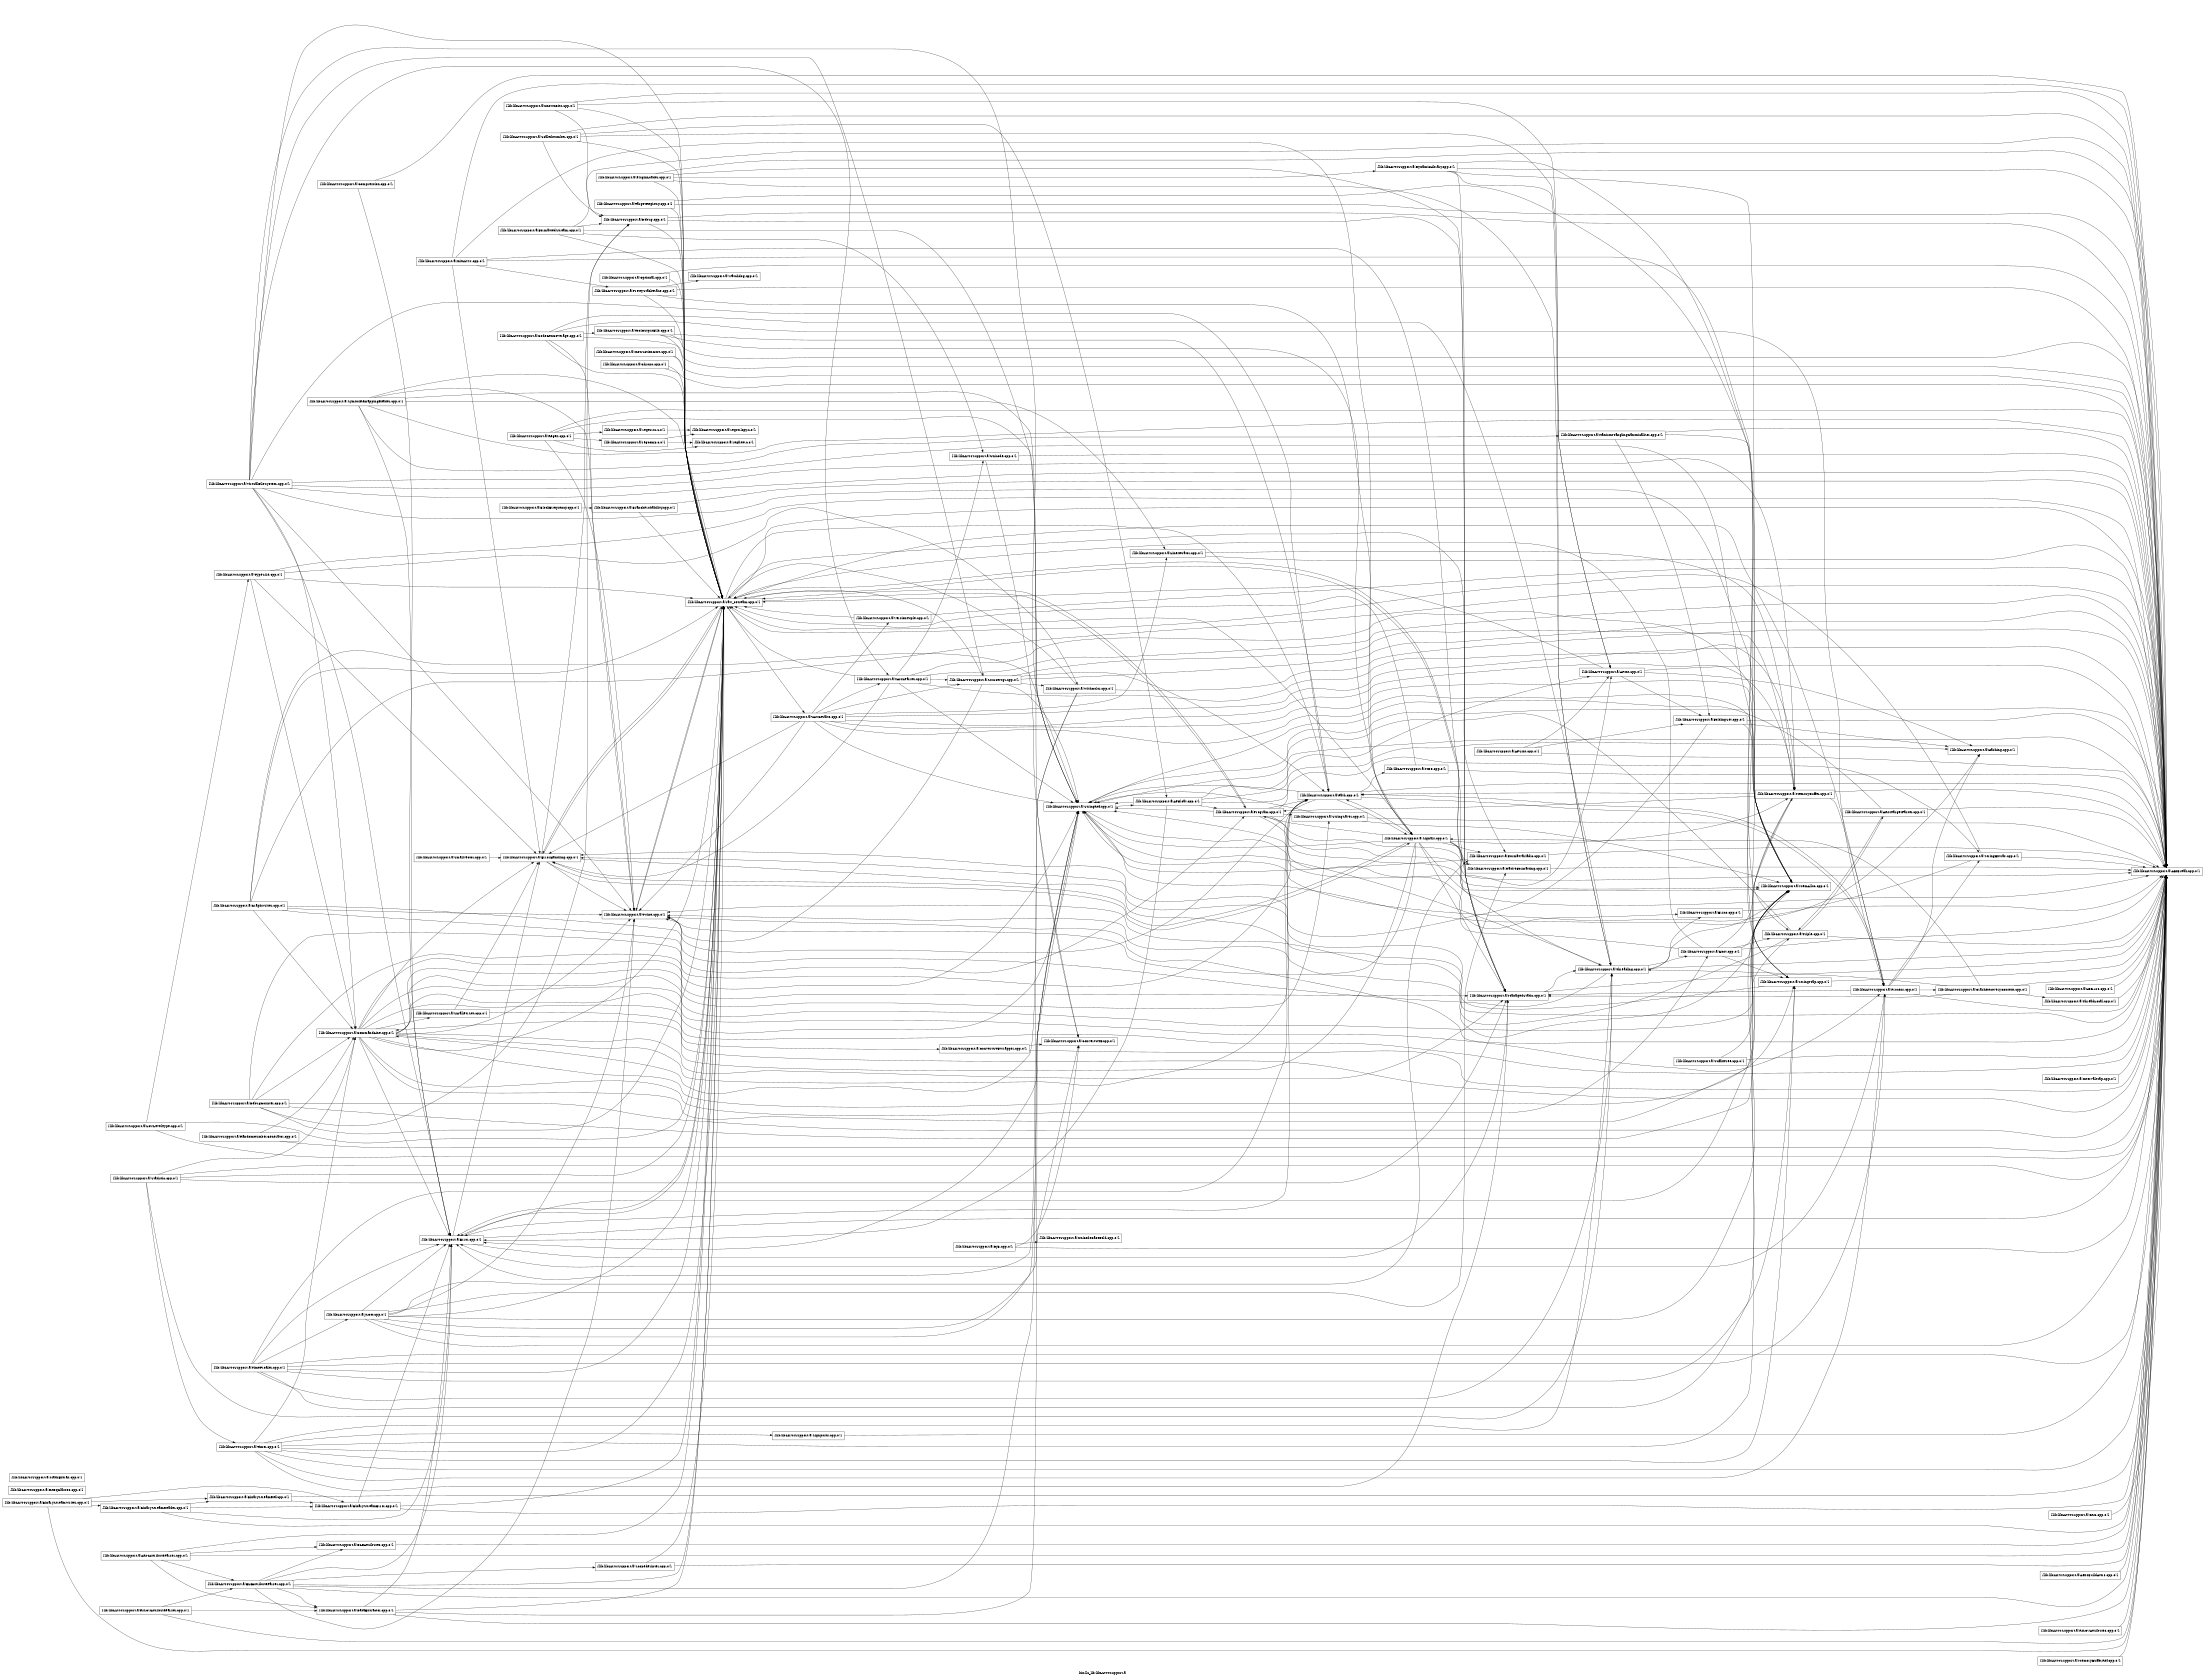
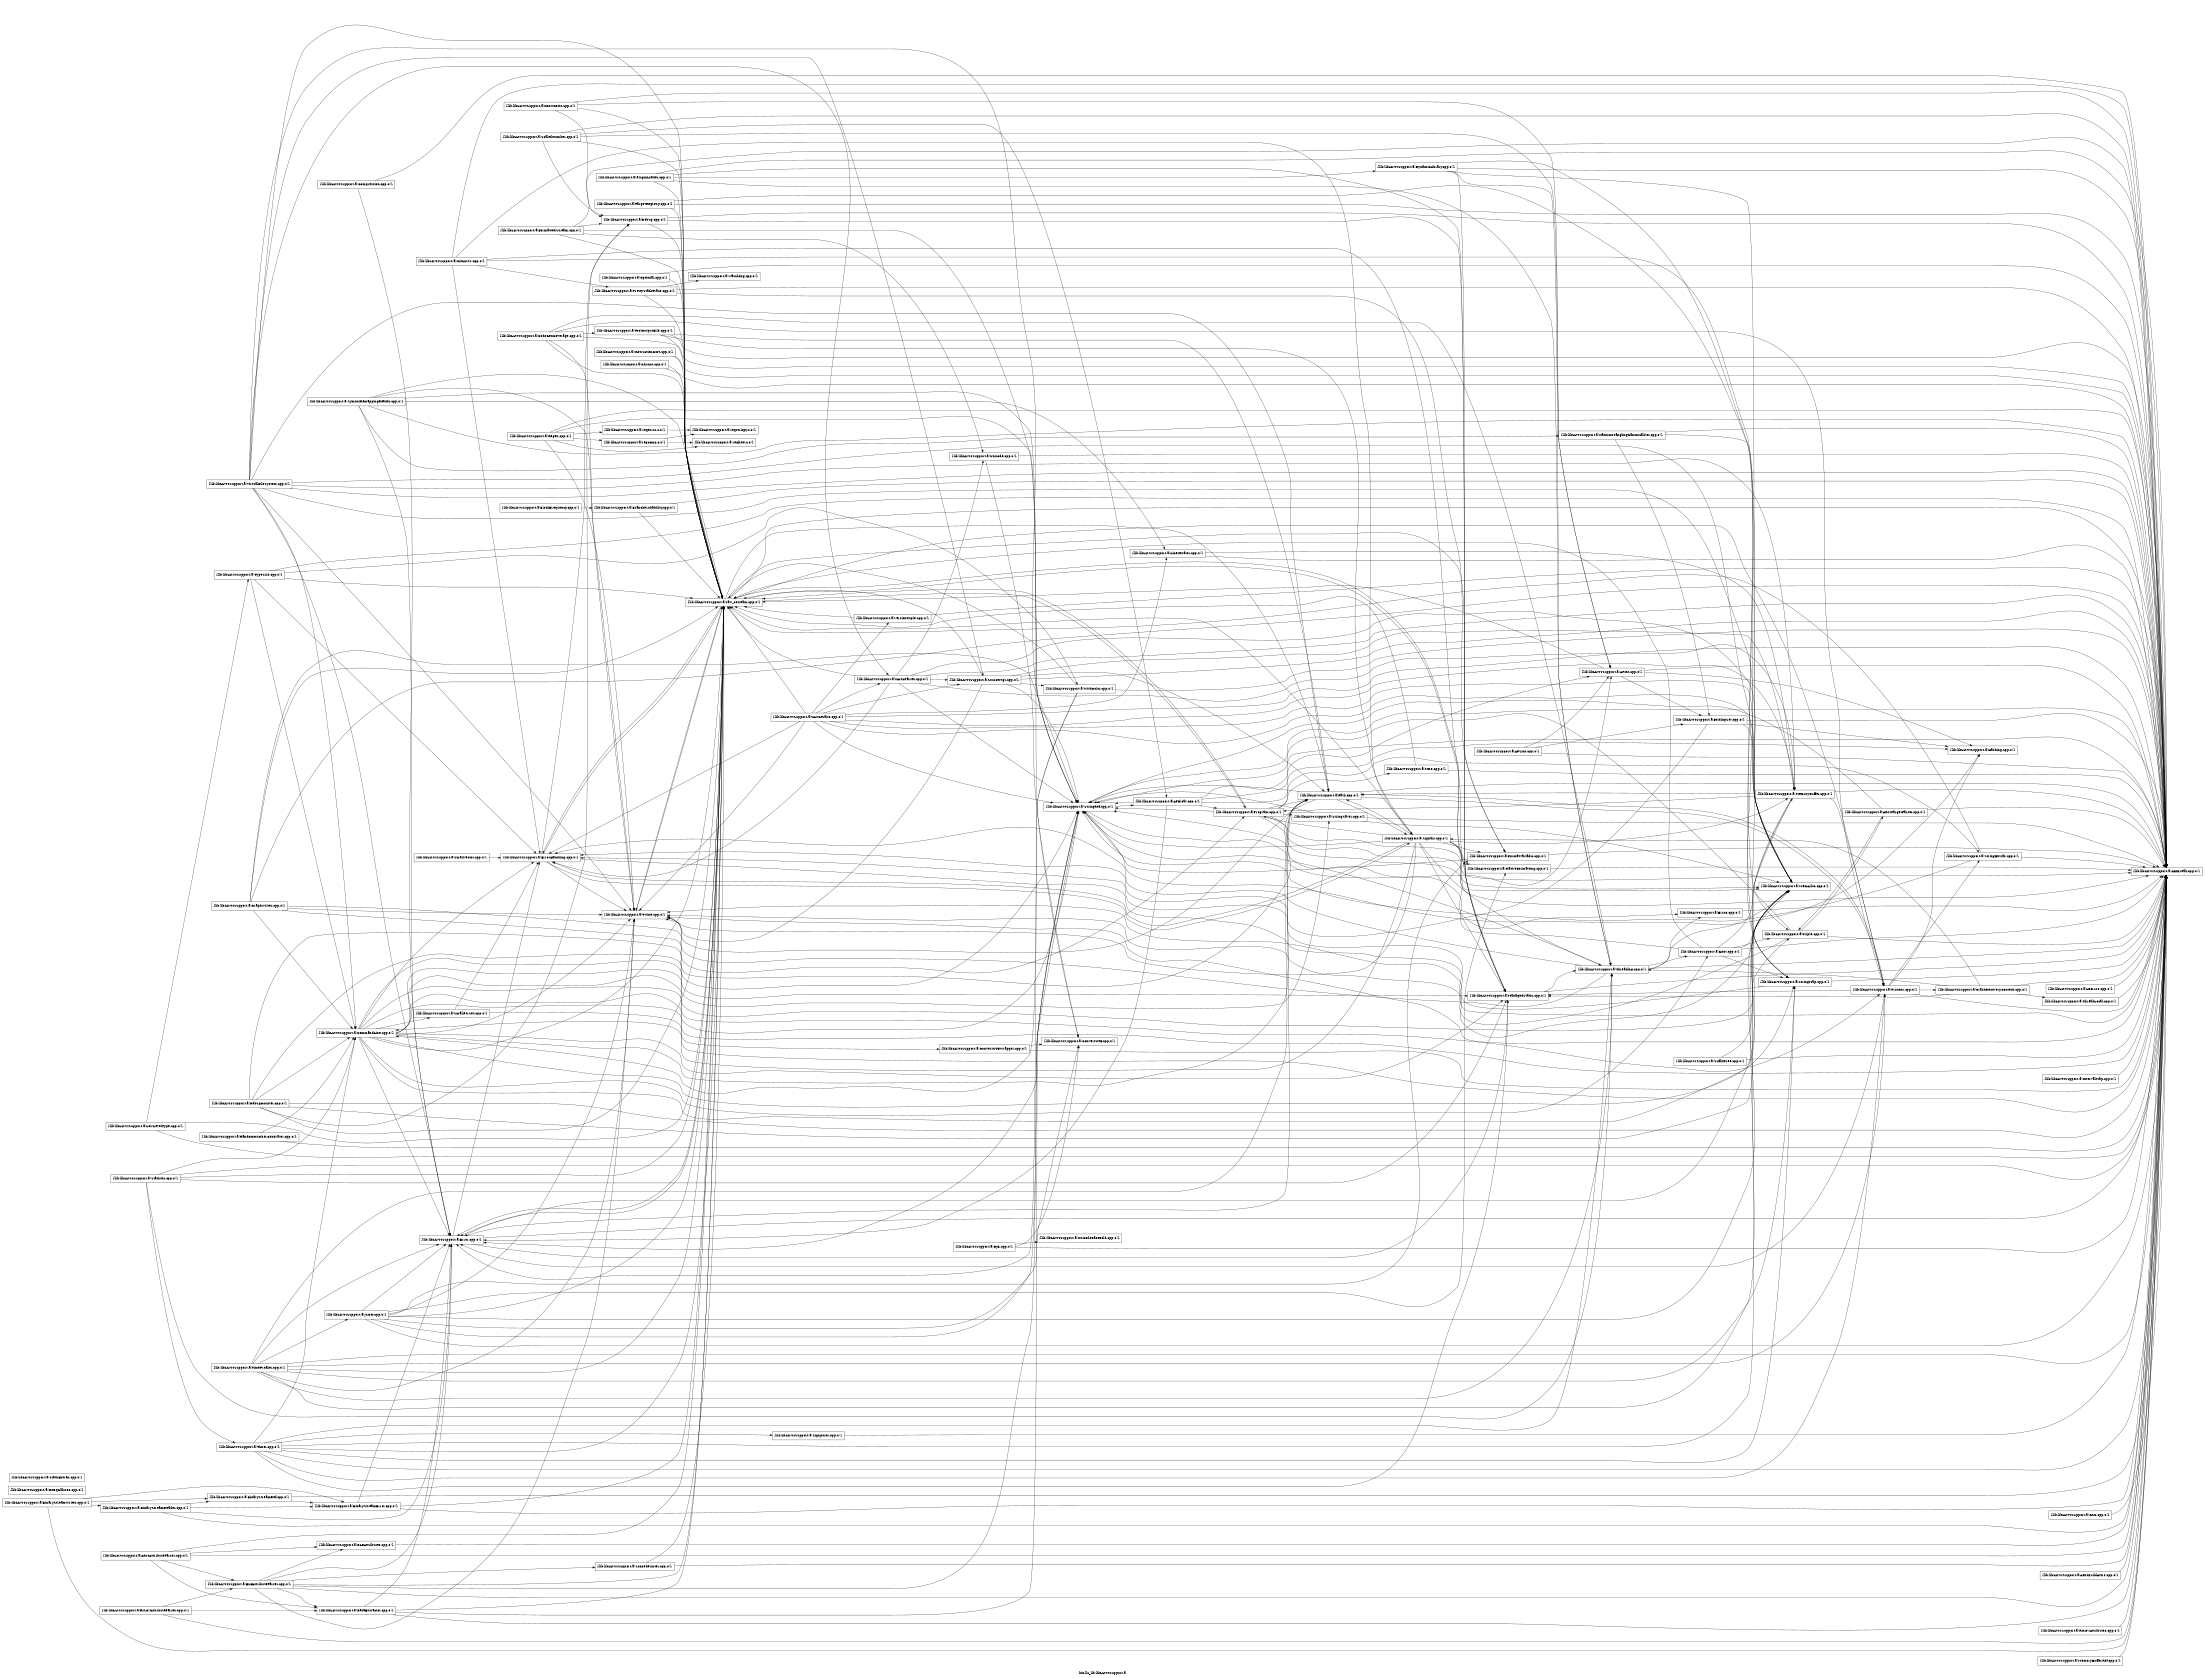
edge "{lib/libLLVMSupport.a(PrettyStackTrace.cpp.o)}" -> "{lib/libLLVMSupport.a(Signals.cpp.o)}": now "{lib/libLLVMSupport.a(PrettyStackTrace.cpp.o)}" -> "{lib/libLLVMSupport.a(FormatVariadic.cpp.o)}"
edge "{lib/libLLVMSupport.a(raw_ostream.cpp.o)}" -> "{lib/libLLVMSupport.a(YAMLTraits.cpp.o)}": reversed
edge "{lib/libLLVMSupport.a(Path.cpp.o)}" -> "{lib/libLLVMSupport.a(MD5.cpp.o)}": now "{lib/libLLVMSupport.a(Program.cpp.o)}" -> "{lib/libLLVMSupport.a(MD5.cpp.o)}"
edge "{lib/libLLVMSupport.a(Threading.cpp.o)}" -> "{lib/libLLVMSupport.a(ErrorHandling.cpp.o)}": added
edge "{lib/libLLVMSupport.a(TimeProfiler.cpp.o)}" -> "{lib/libLLVMSupport.a(Twine.cpp.o)}": added
